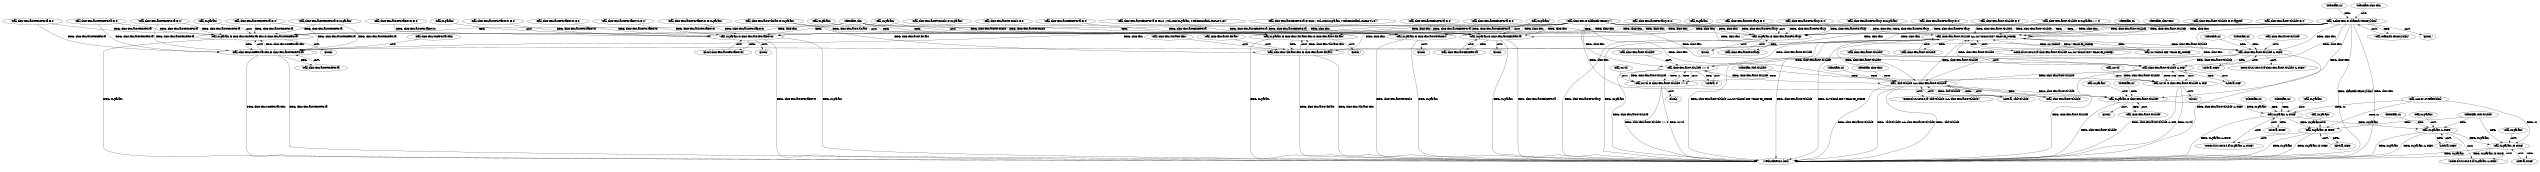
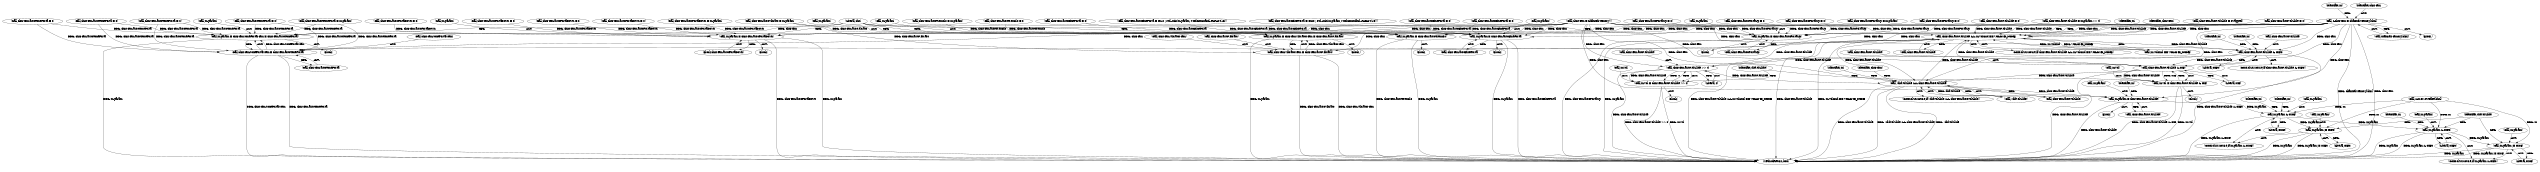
node "(Identifier,chn)": label "(Identifier,chn)" -> "(Literal,chn)"
node "(Literal,!didVolSlide)": label "(Literal,!didVolSlide)" -> "(Call,!didVolSlide)"
edge "(Call,&m = rowBase[chn])" -> "(Call,m.param & 0xF0)": added, label "DDG: m"
